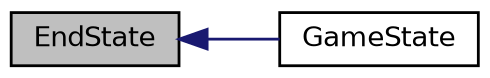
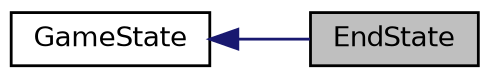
edge "GameState" -> "EndState": reversed
